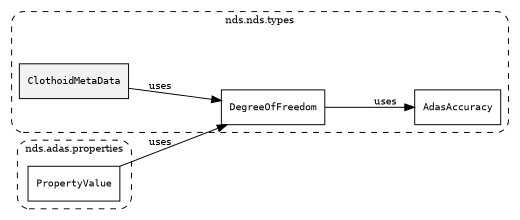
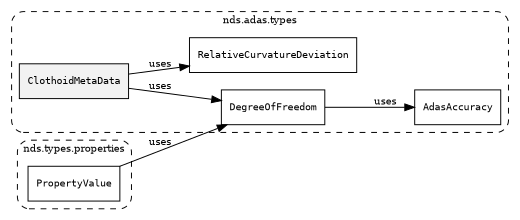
cluster "nds.nds.types": label "nds.nds.types" -> "nds.adas.types"
node "RelativeCurvatureDeviation": added
cluster "nds.adas.properties": label "nds.adas.properties" -> "nds.types.properties"
